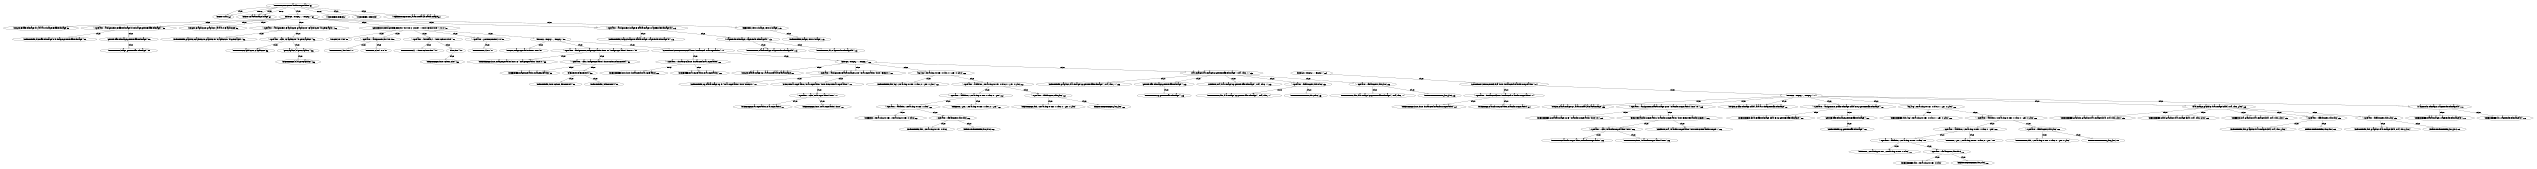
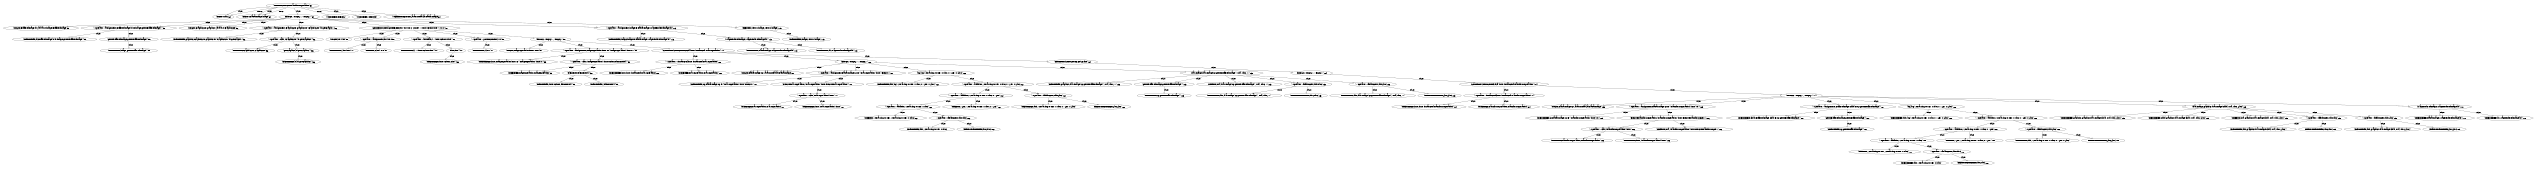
node "(CONTROL_STRUCTURE,ELSE,else)": added
edge "(<operator>.instanceOf,instr instanceof DrawOperation)" -> "(IDENTIFIER,instr,instr instanceof DrawOperation)": label "DDG: " -> "AST: "
node "(LOCAL,BufferedImage child: java.awt.image.BufferedImage)": removed
